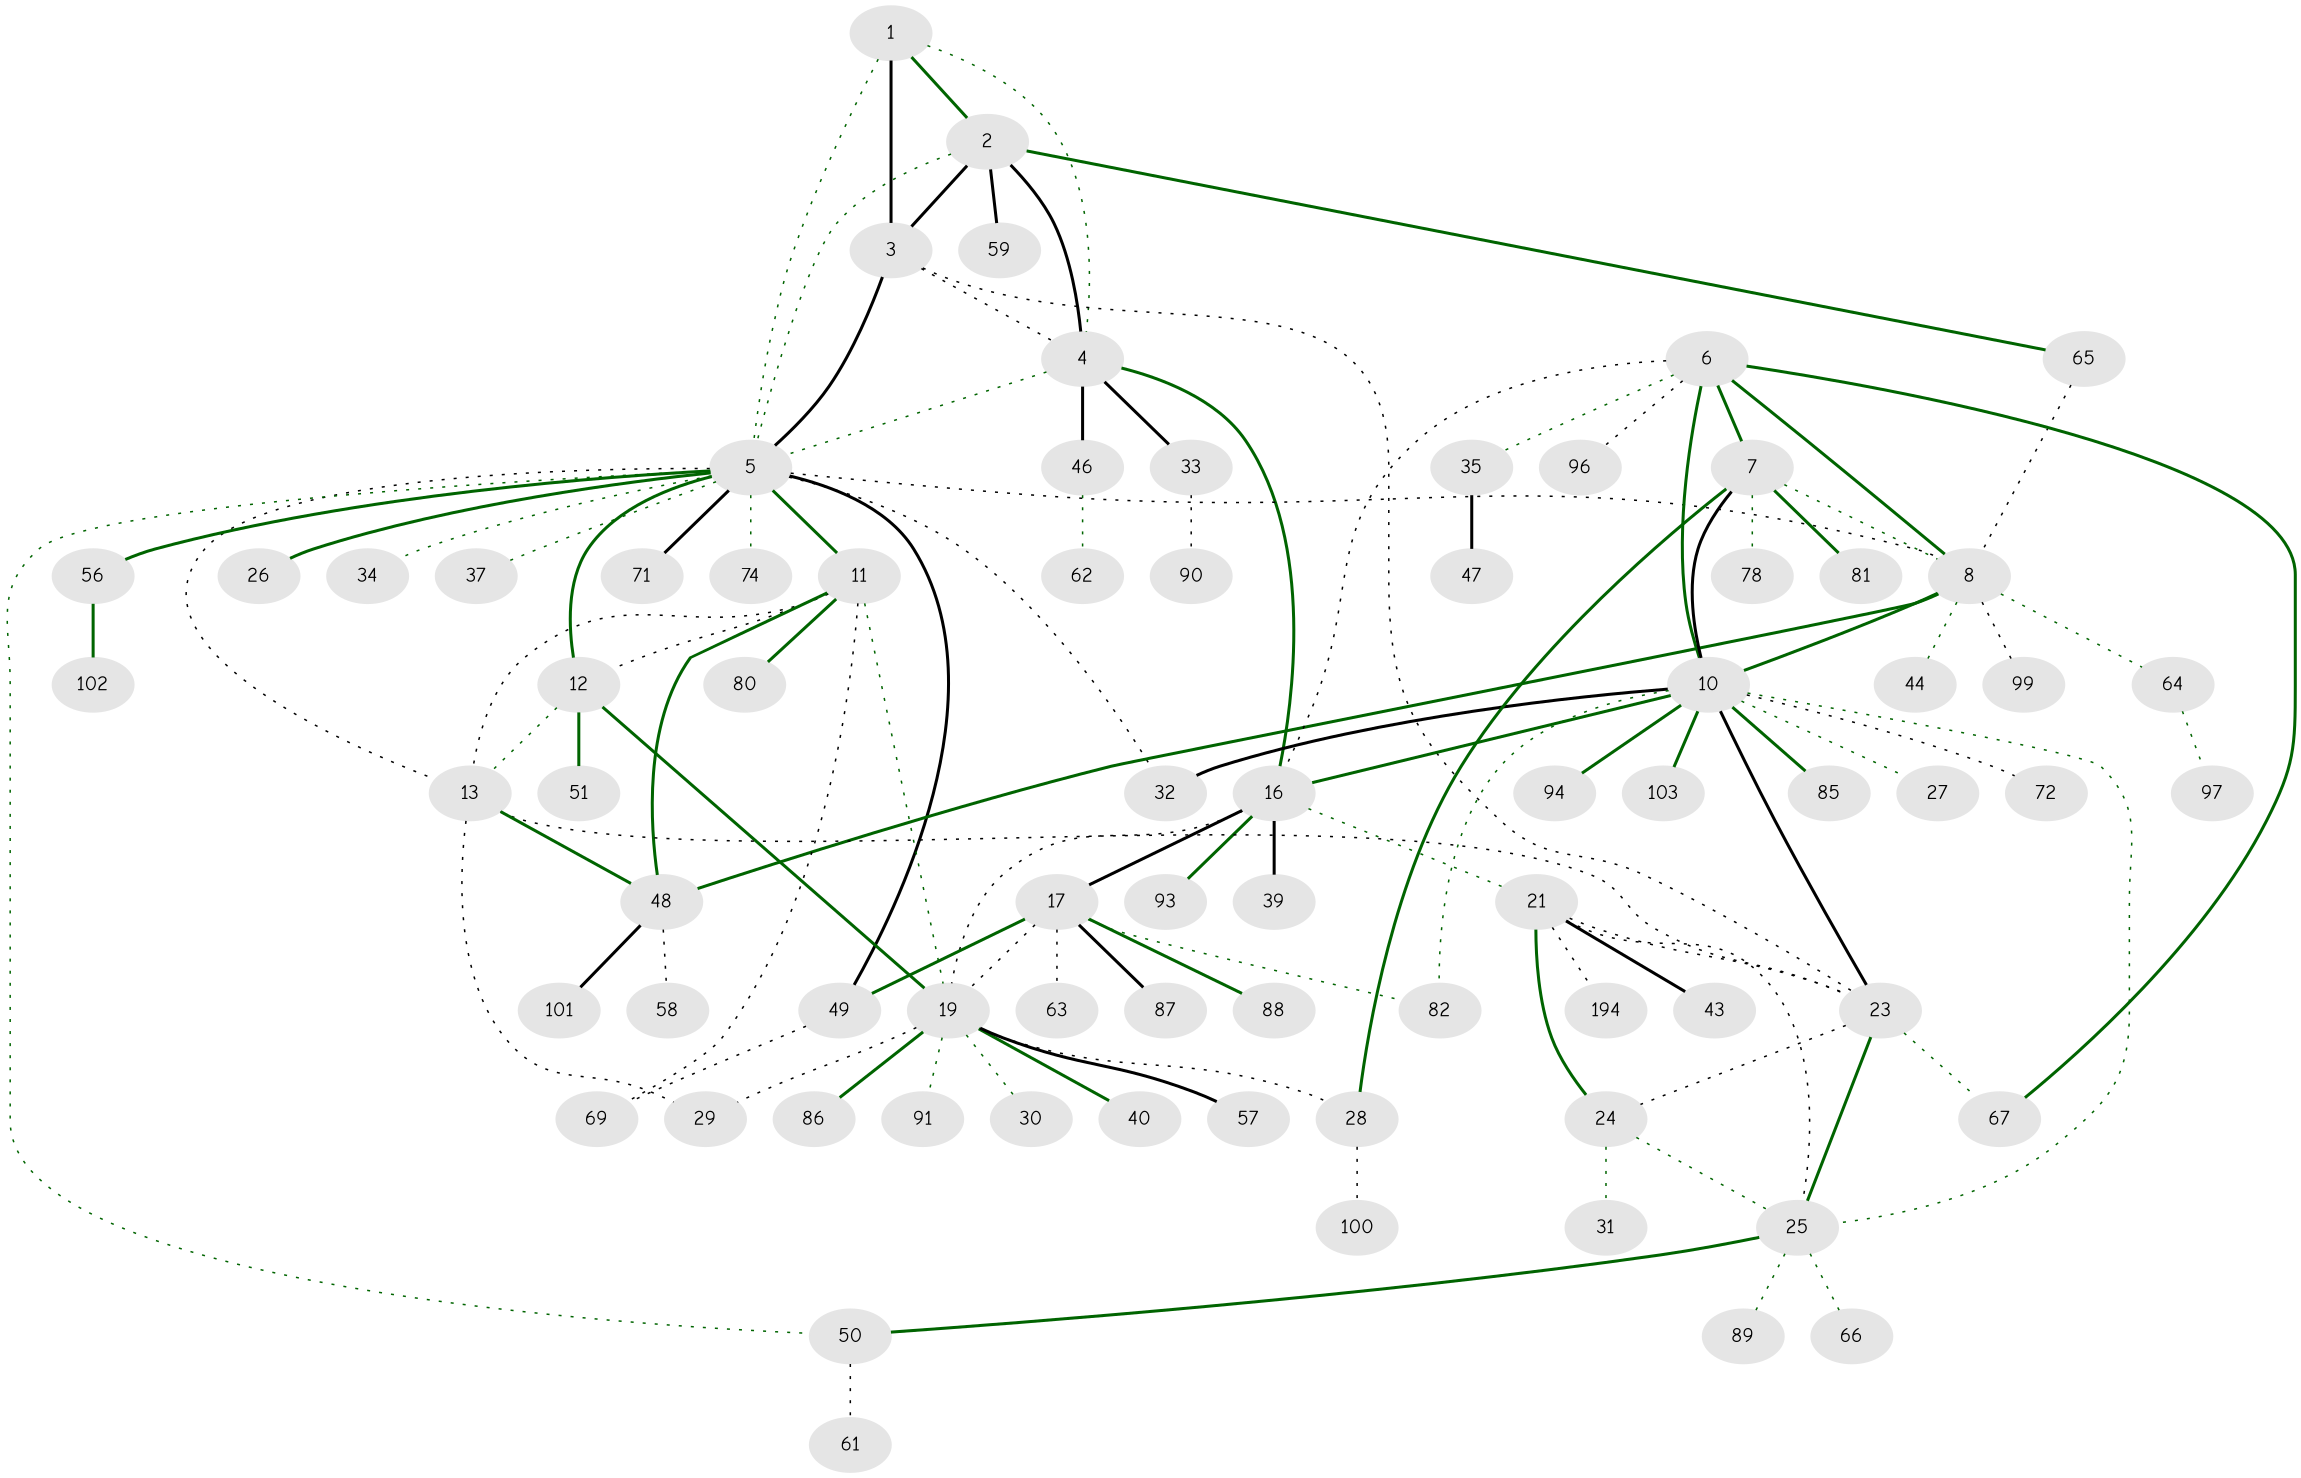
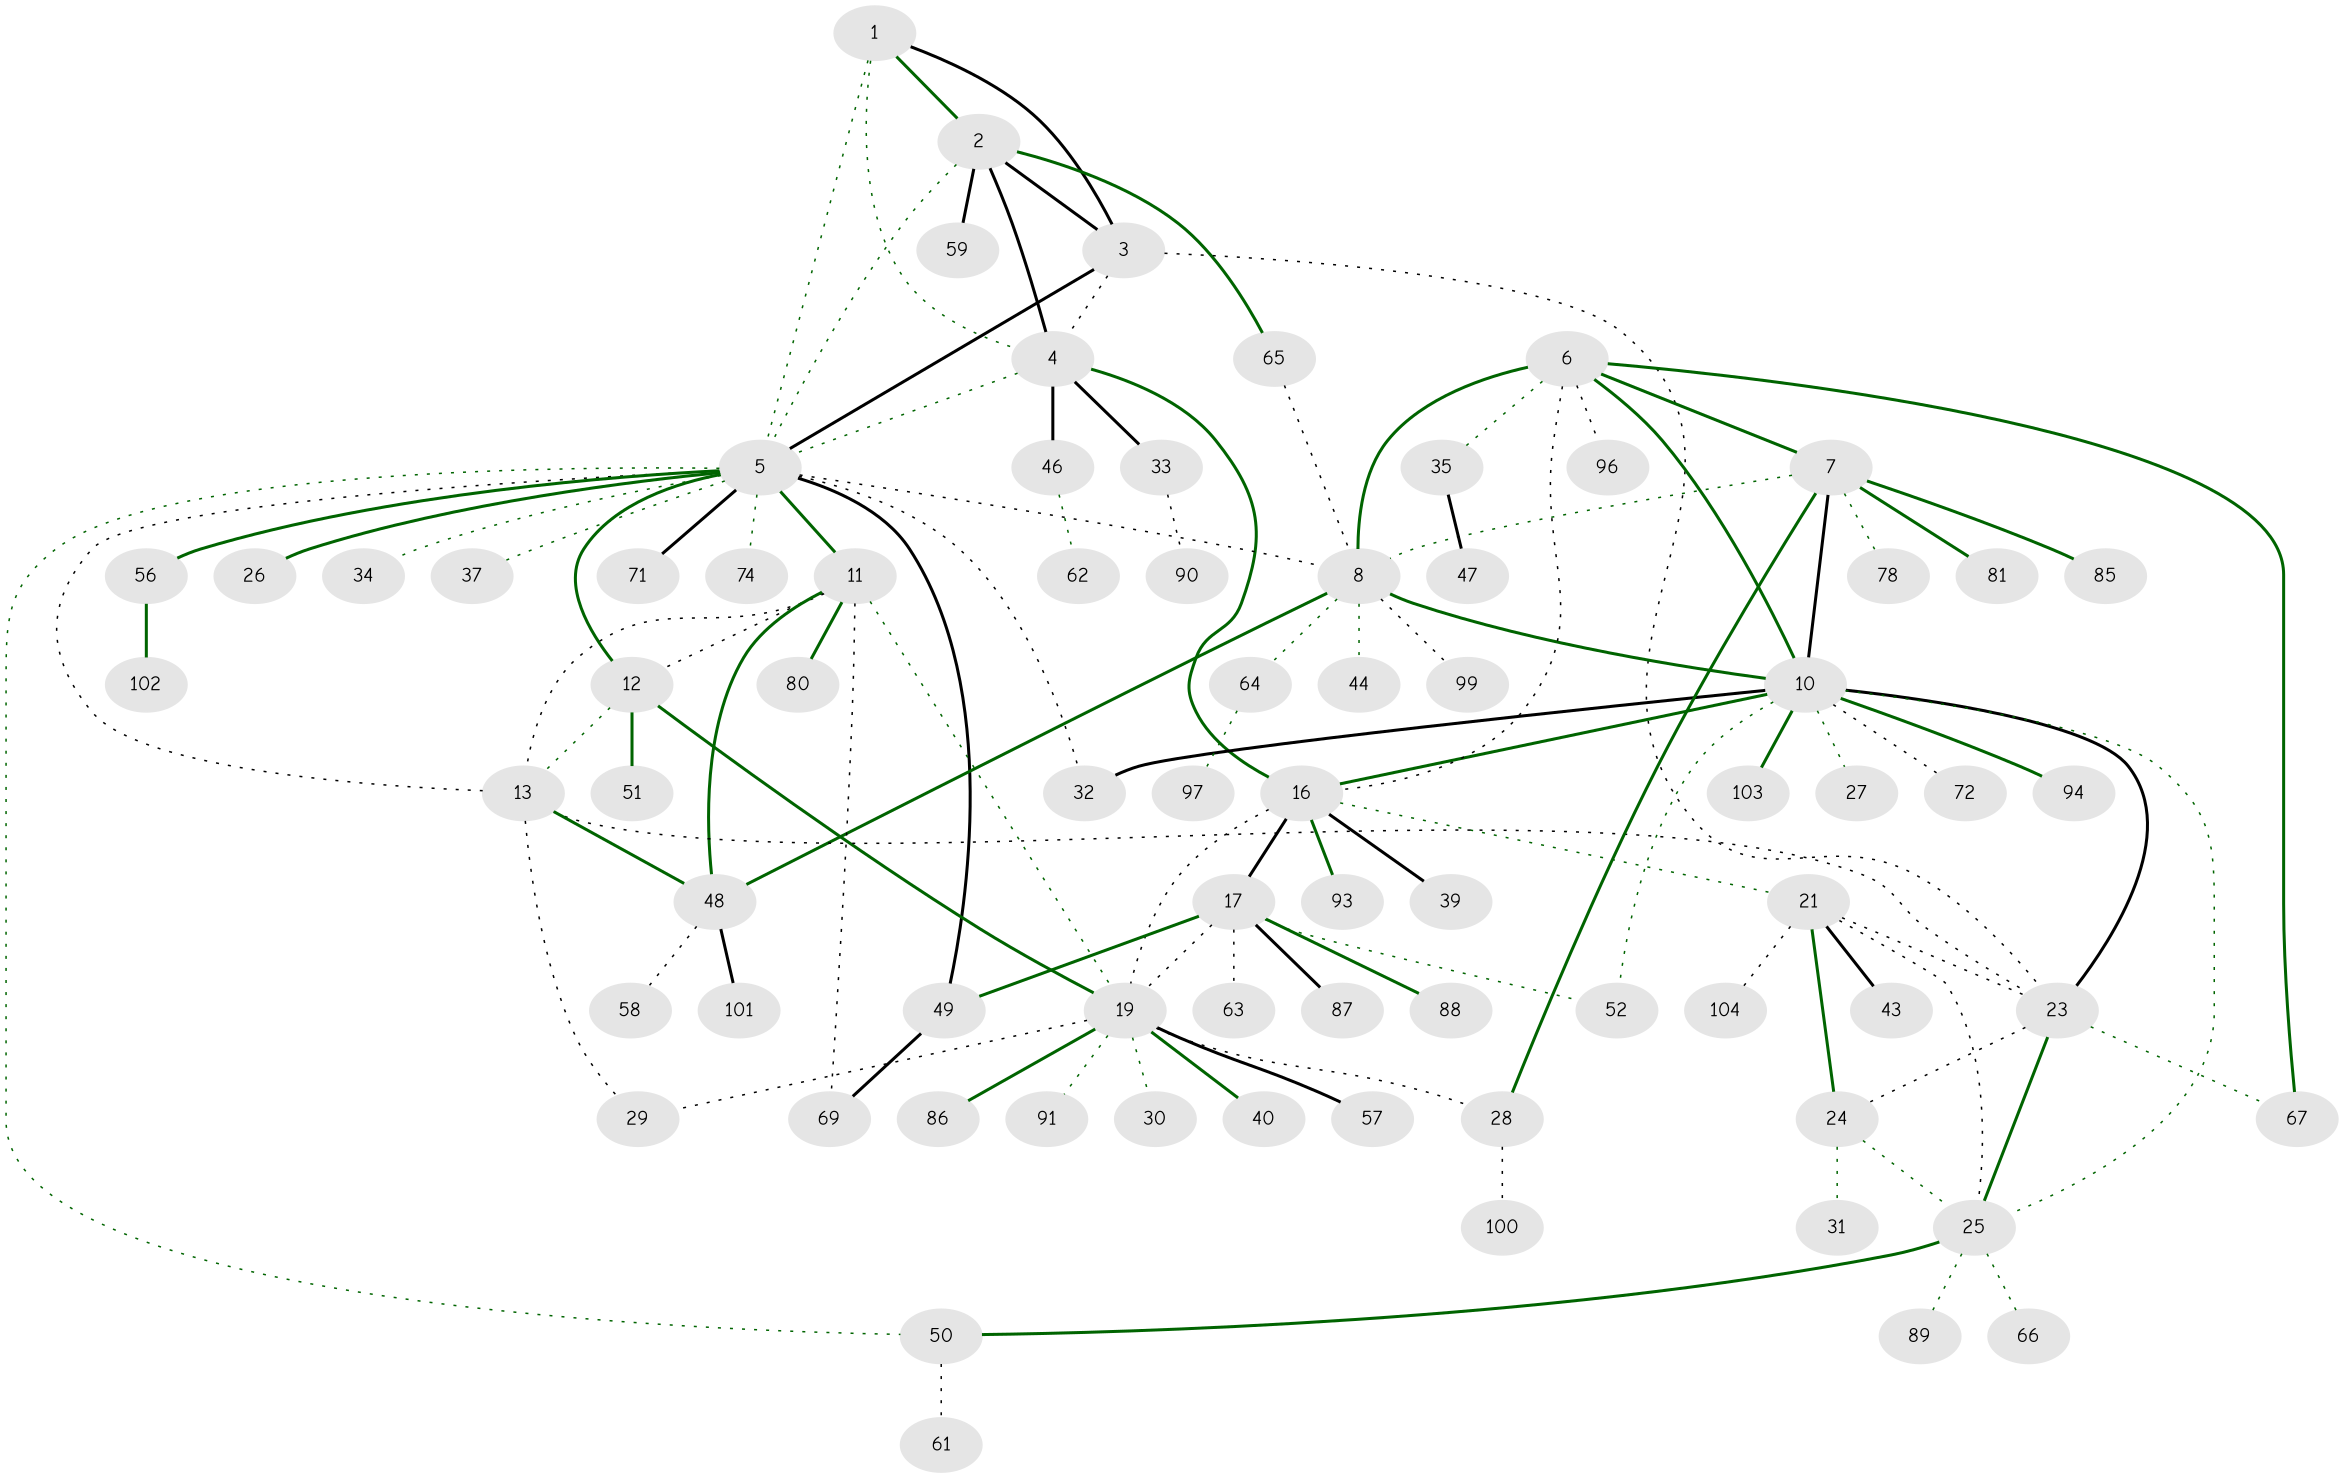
edge "10" -- "85": now "7" -- "85"
node "82": label "82" -> "52"
node "194": label "194" -> "104"
edge "49" -- "69": style dotted -> bold
